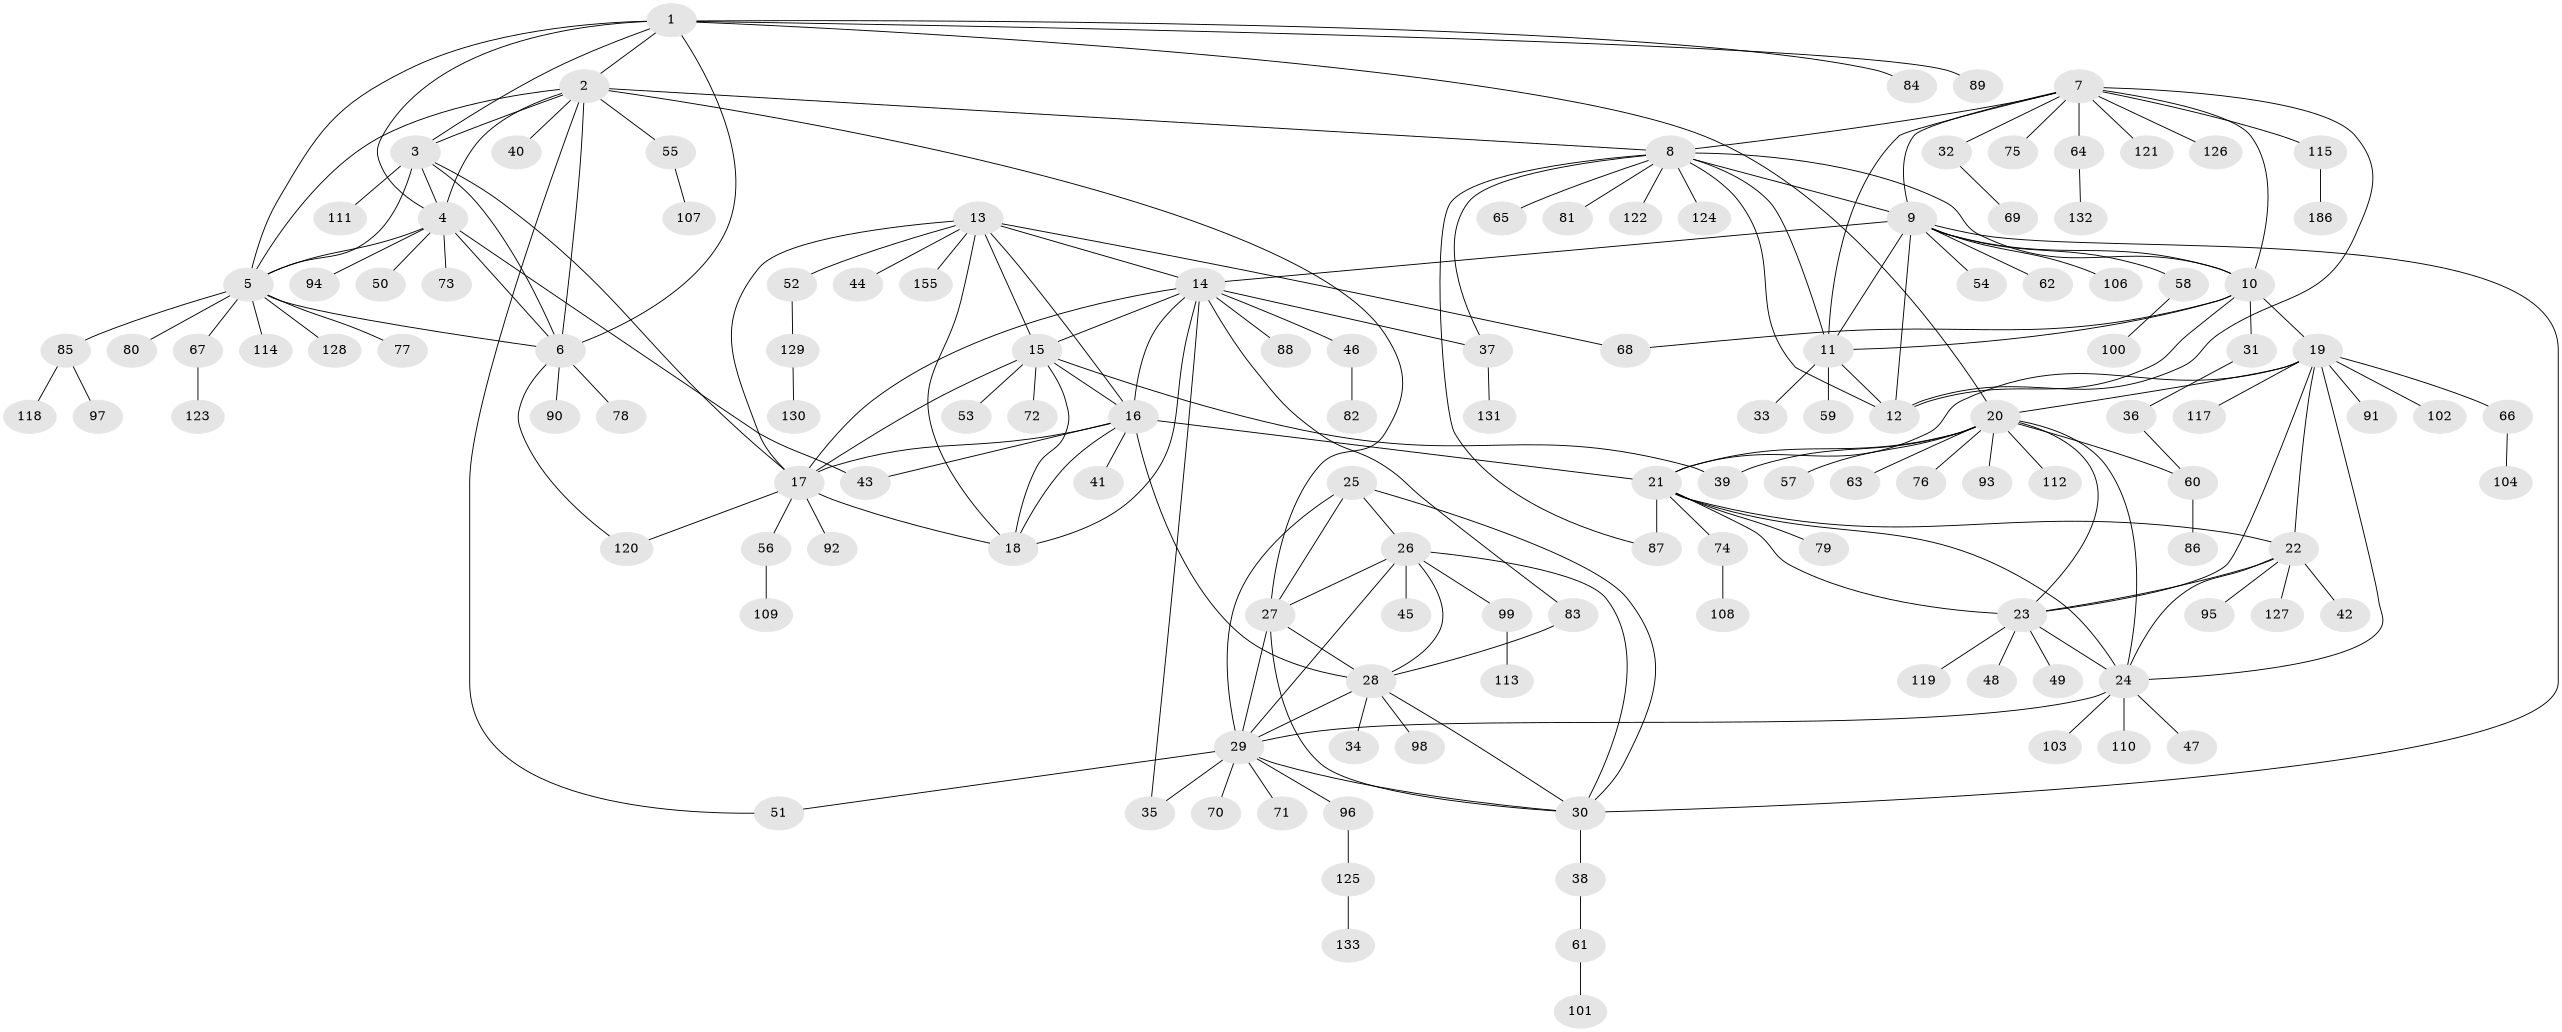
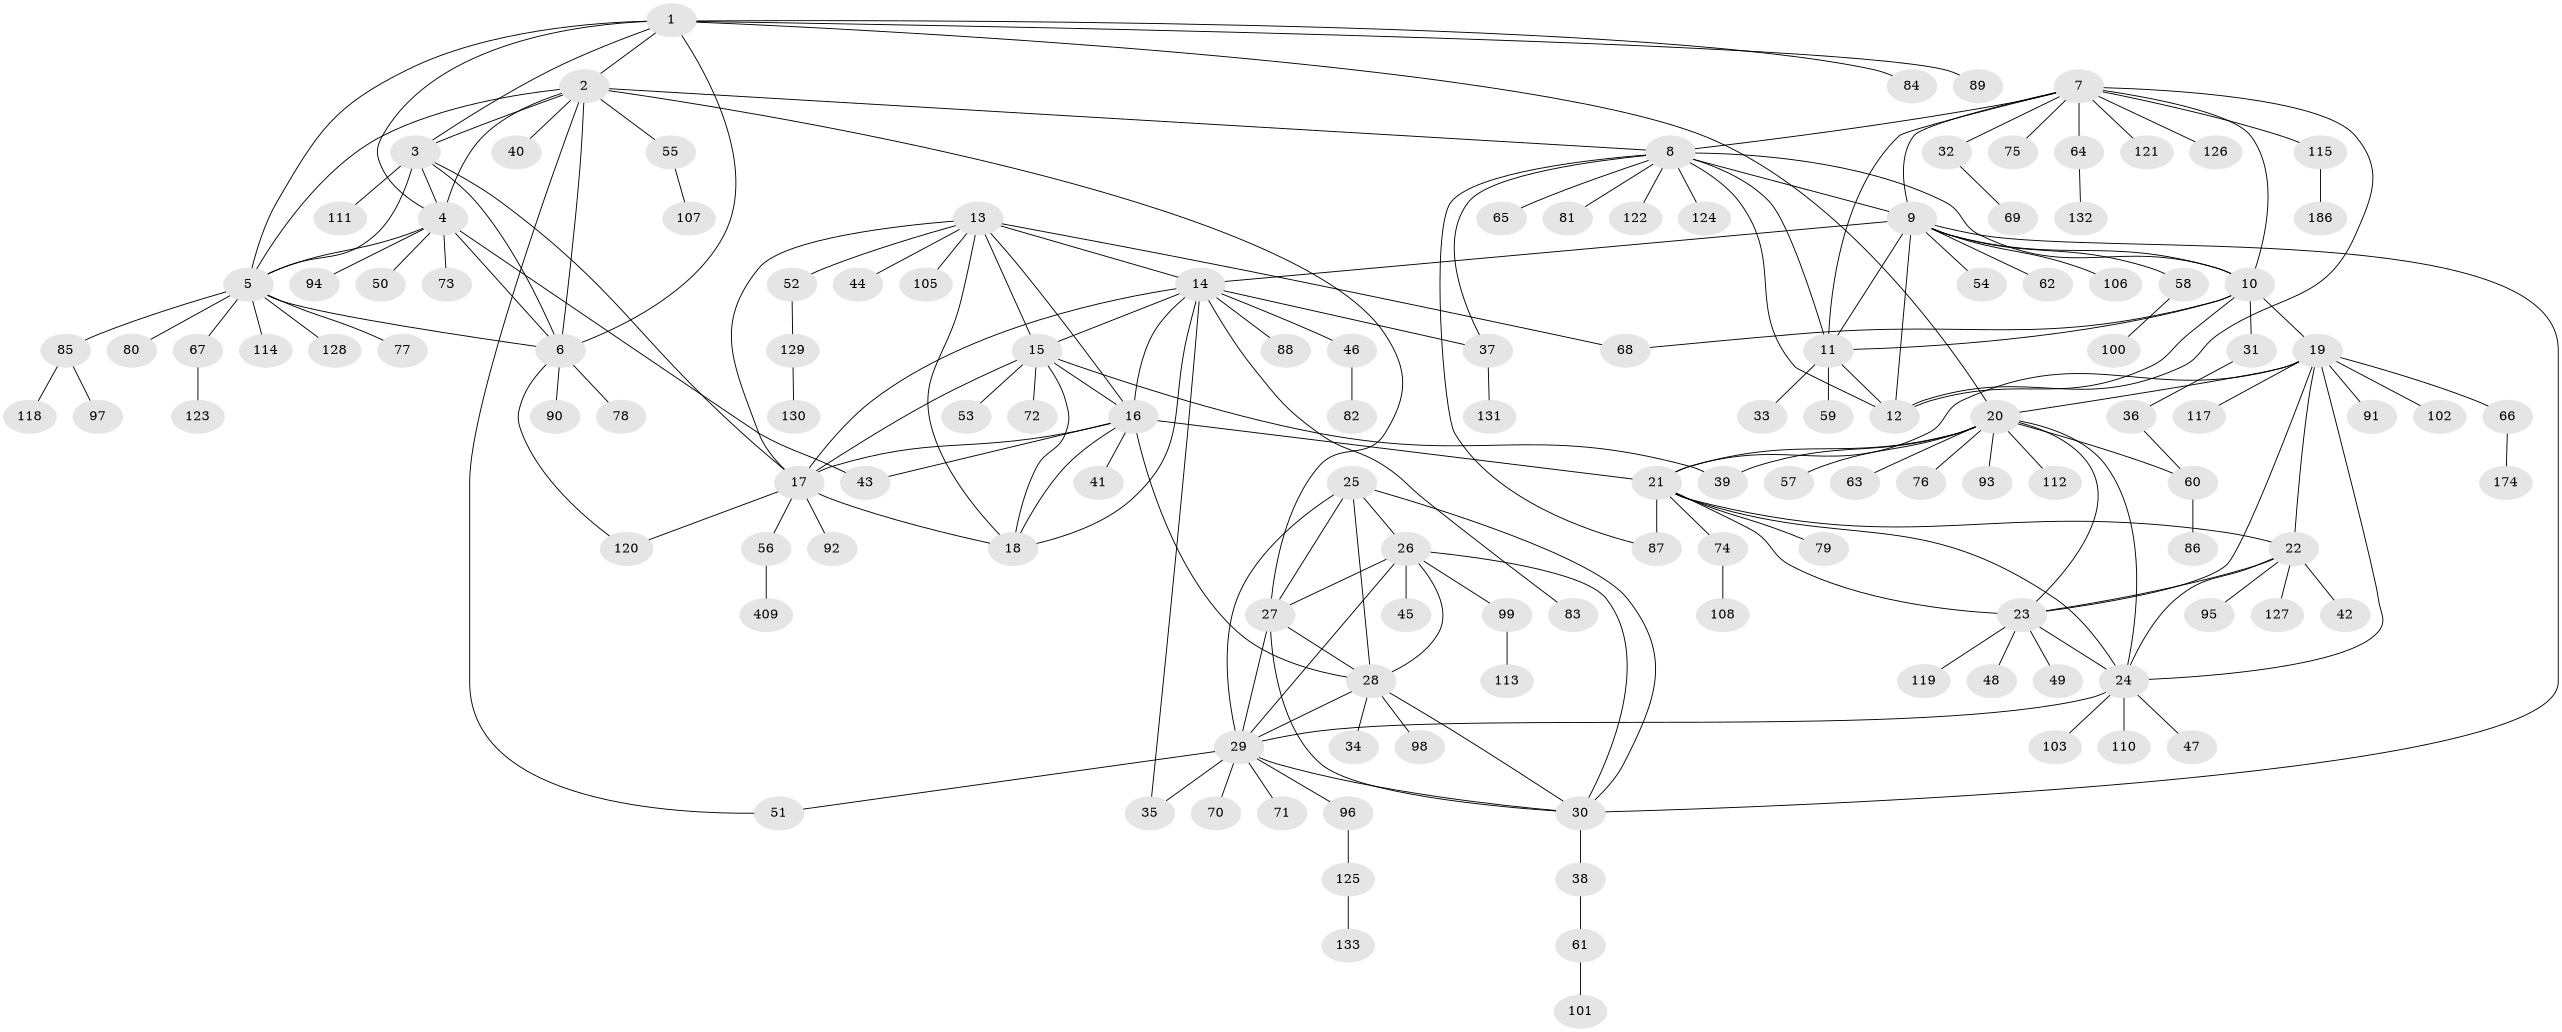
node "155": label "155" -> "105"
node "104": label "104" -> "174"
node "109": label "109" -> "409"
edge "83" -- "28": now "25" -- "28"
